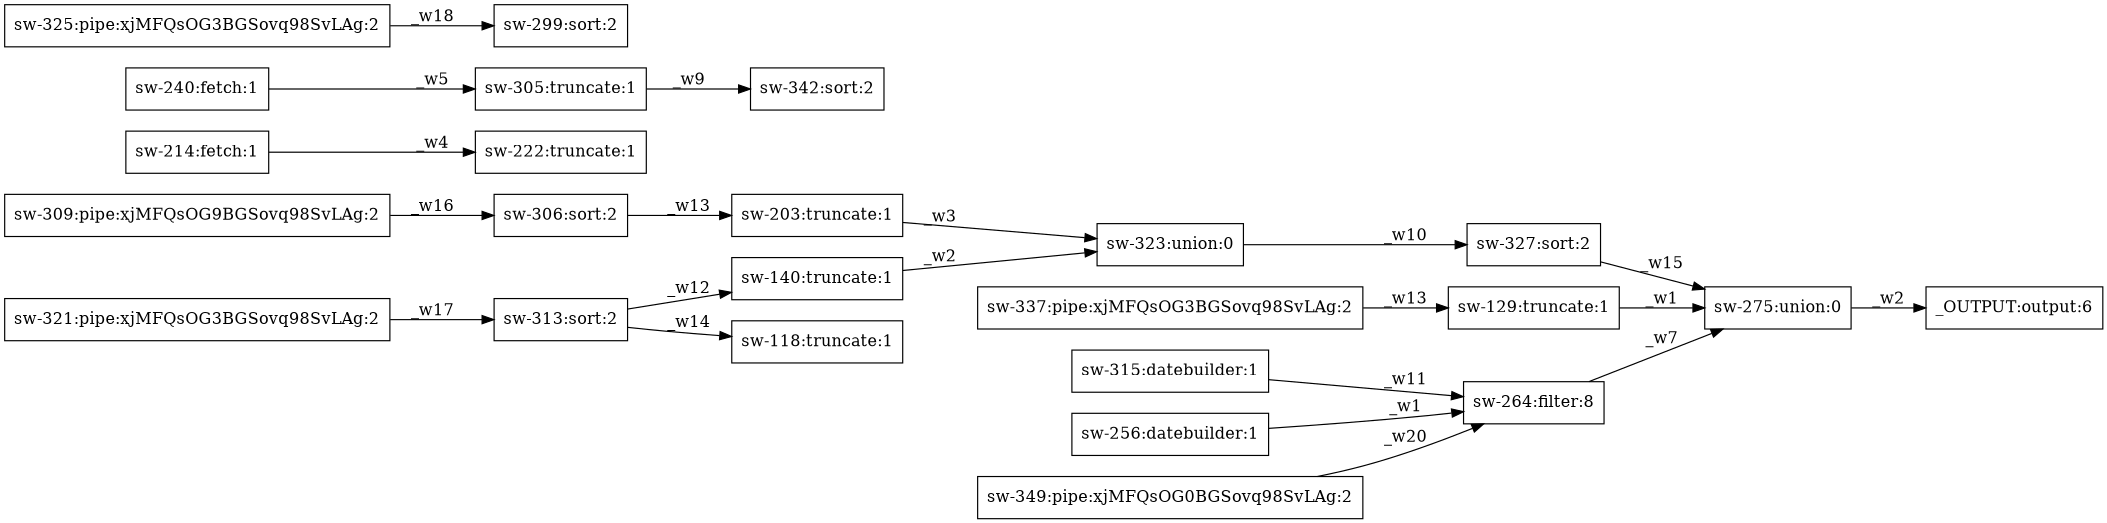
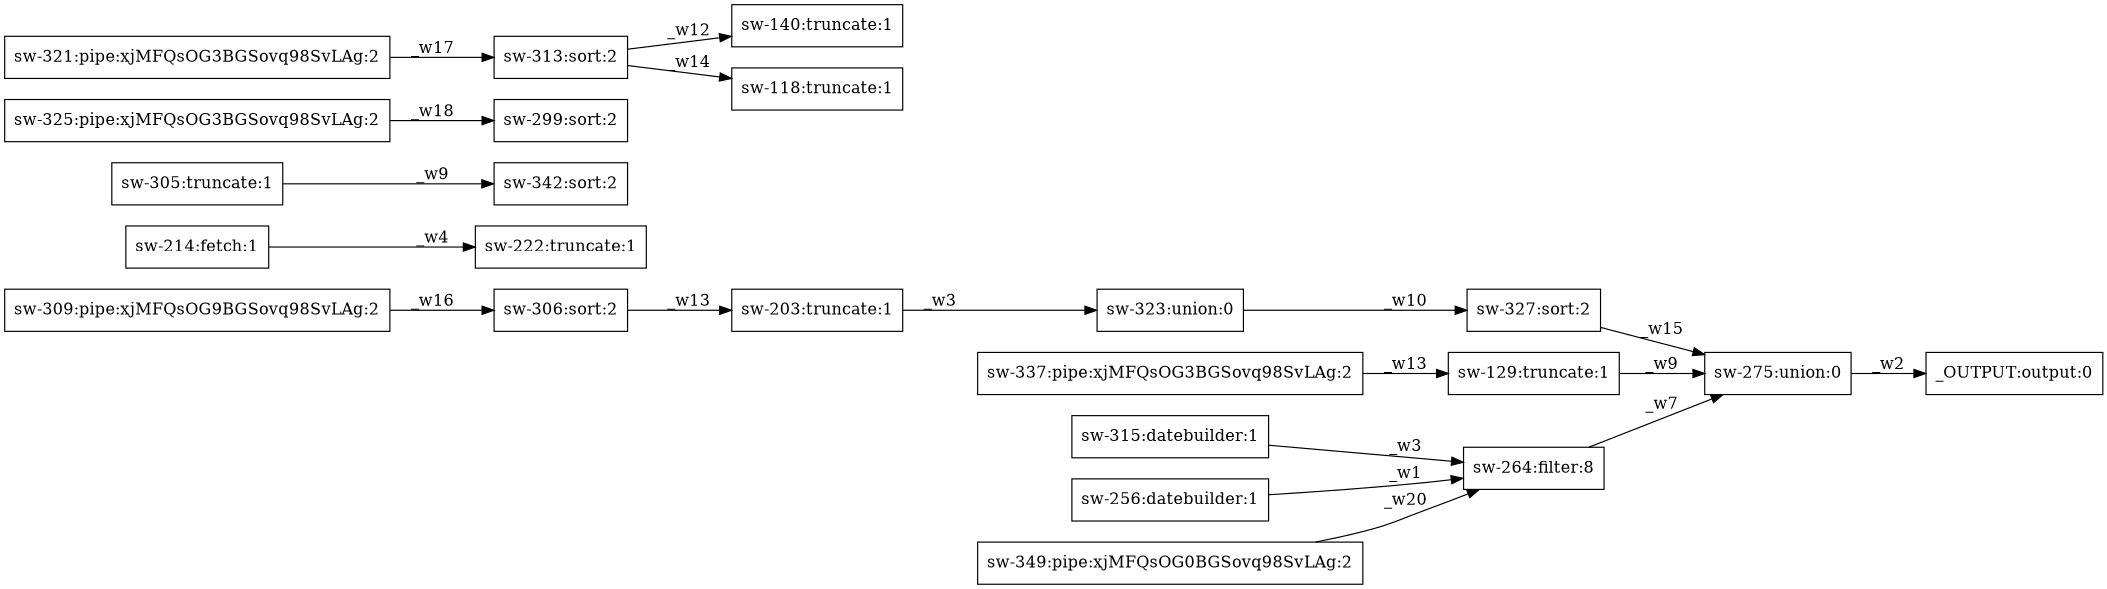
node "sw-240:fetch:1": removed
edge "sw-140:truncate:1" -> "sw-323:union:0": removed, label "_w2"
edge "sw-129:truncate:1" -> "sw-275:union:0": label "_w1" -> "_w9"
node "_OUTPUT:output:6": label "_OUTPUT:output:6" -> "_OUTPUT:output:0"
edge "sw-315:datebuilder:1" -> "sw-264:filter:8": label "_w11" -> "_w3"
